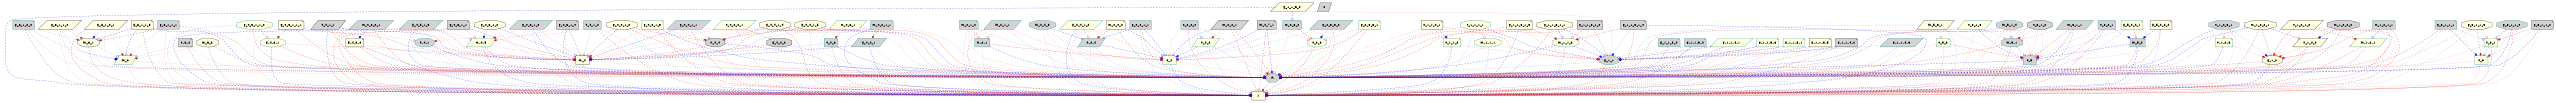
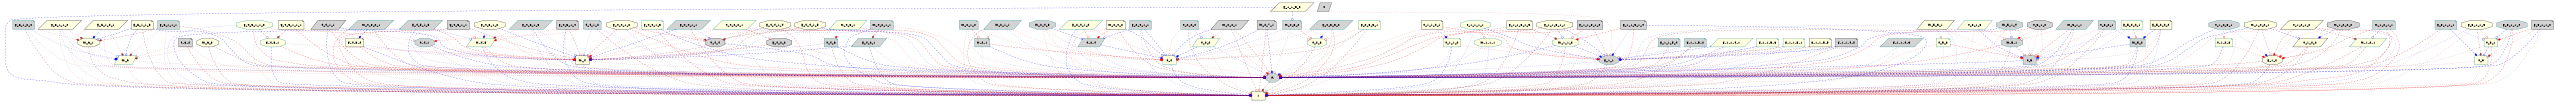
edge "g_4_3_1_1_1" -> "m_4": style dashed -> dotted
edge "g_6_1_2_1" -> "1": style dashed -> dotted
